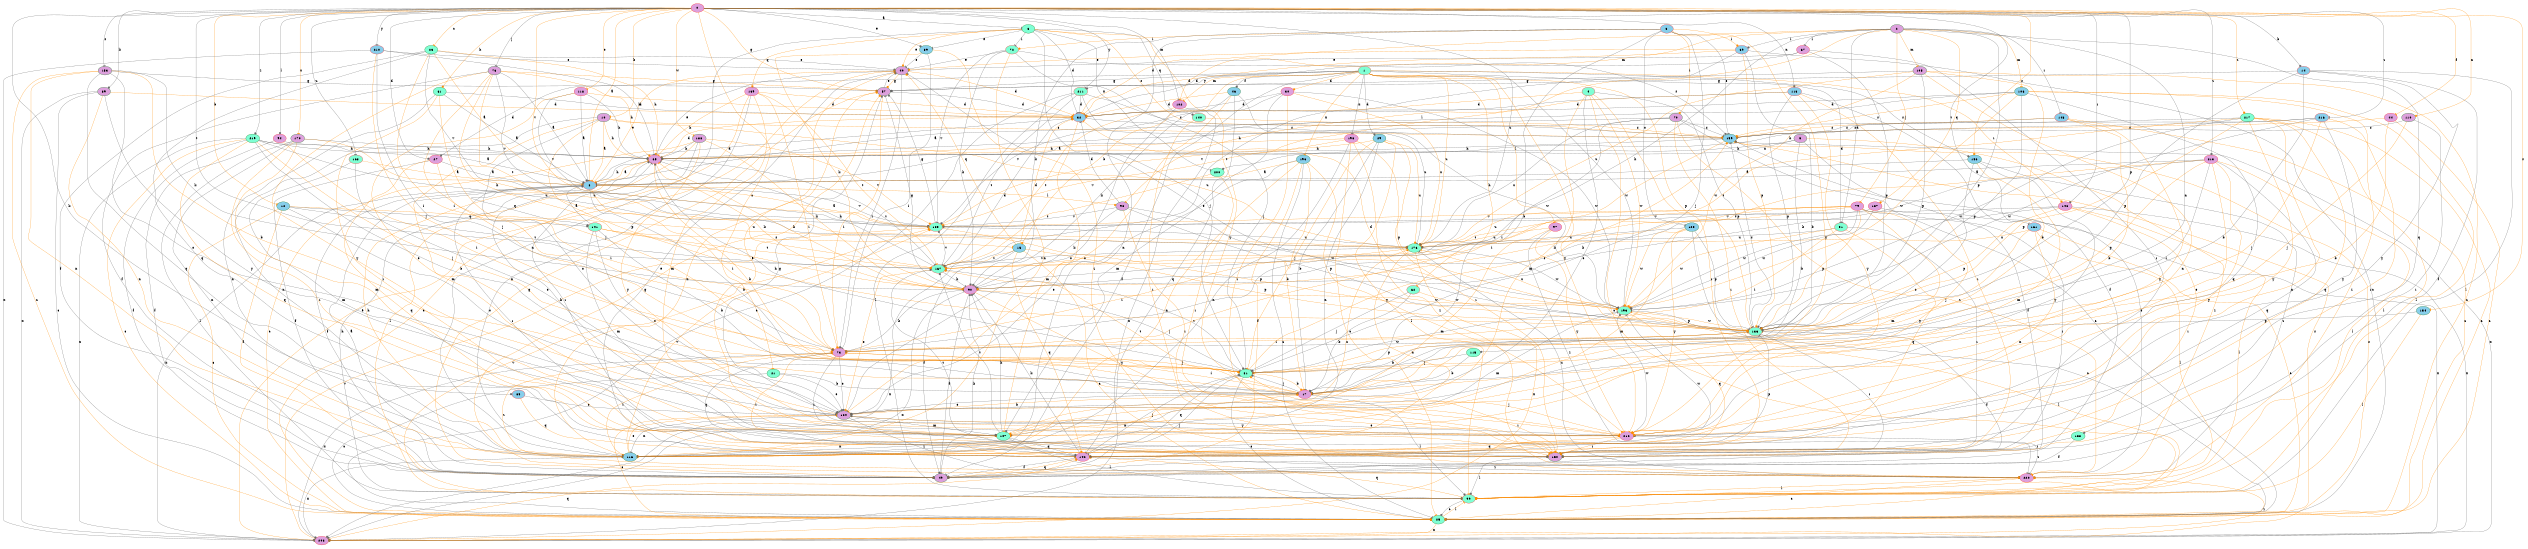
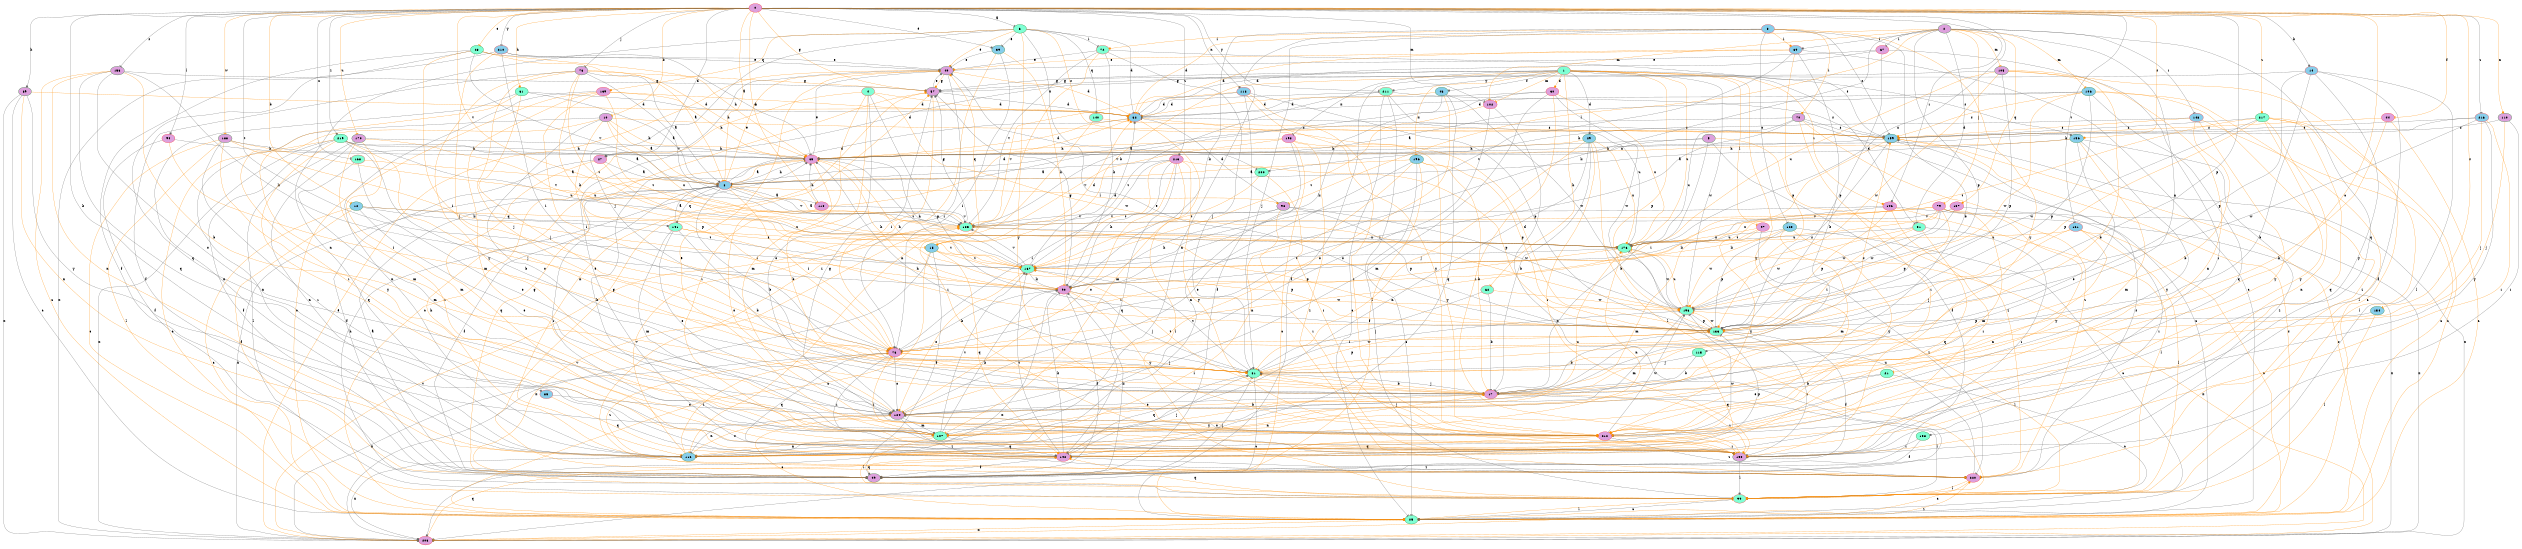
edge "118" -> "8": reversed
edge "156" -> "65": added, label "h"
edge "193" -> "142": now "115" -> "142"
edge "107" -> "99": color gray40 -> darkorange
